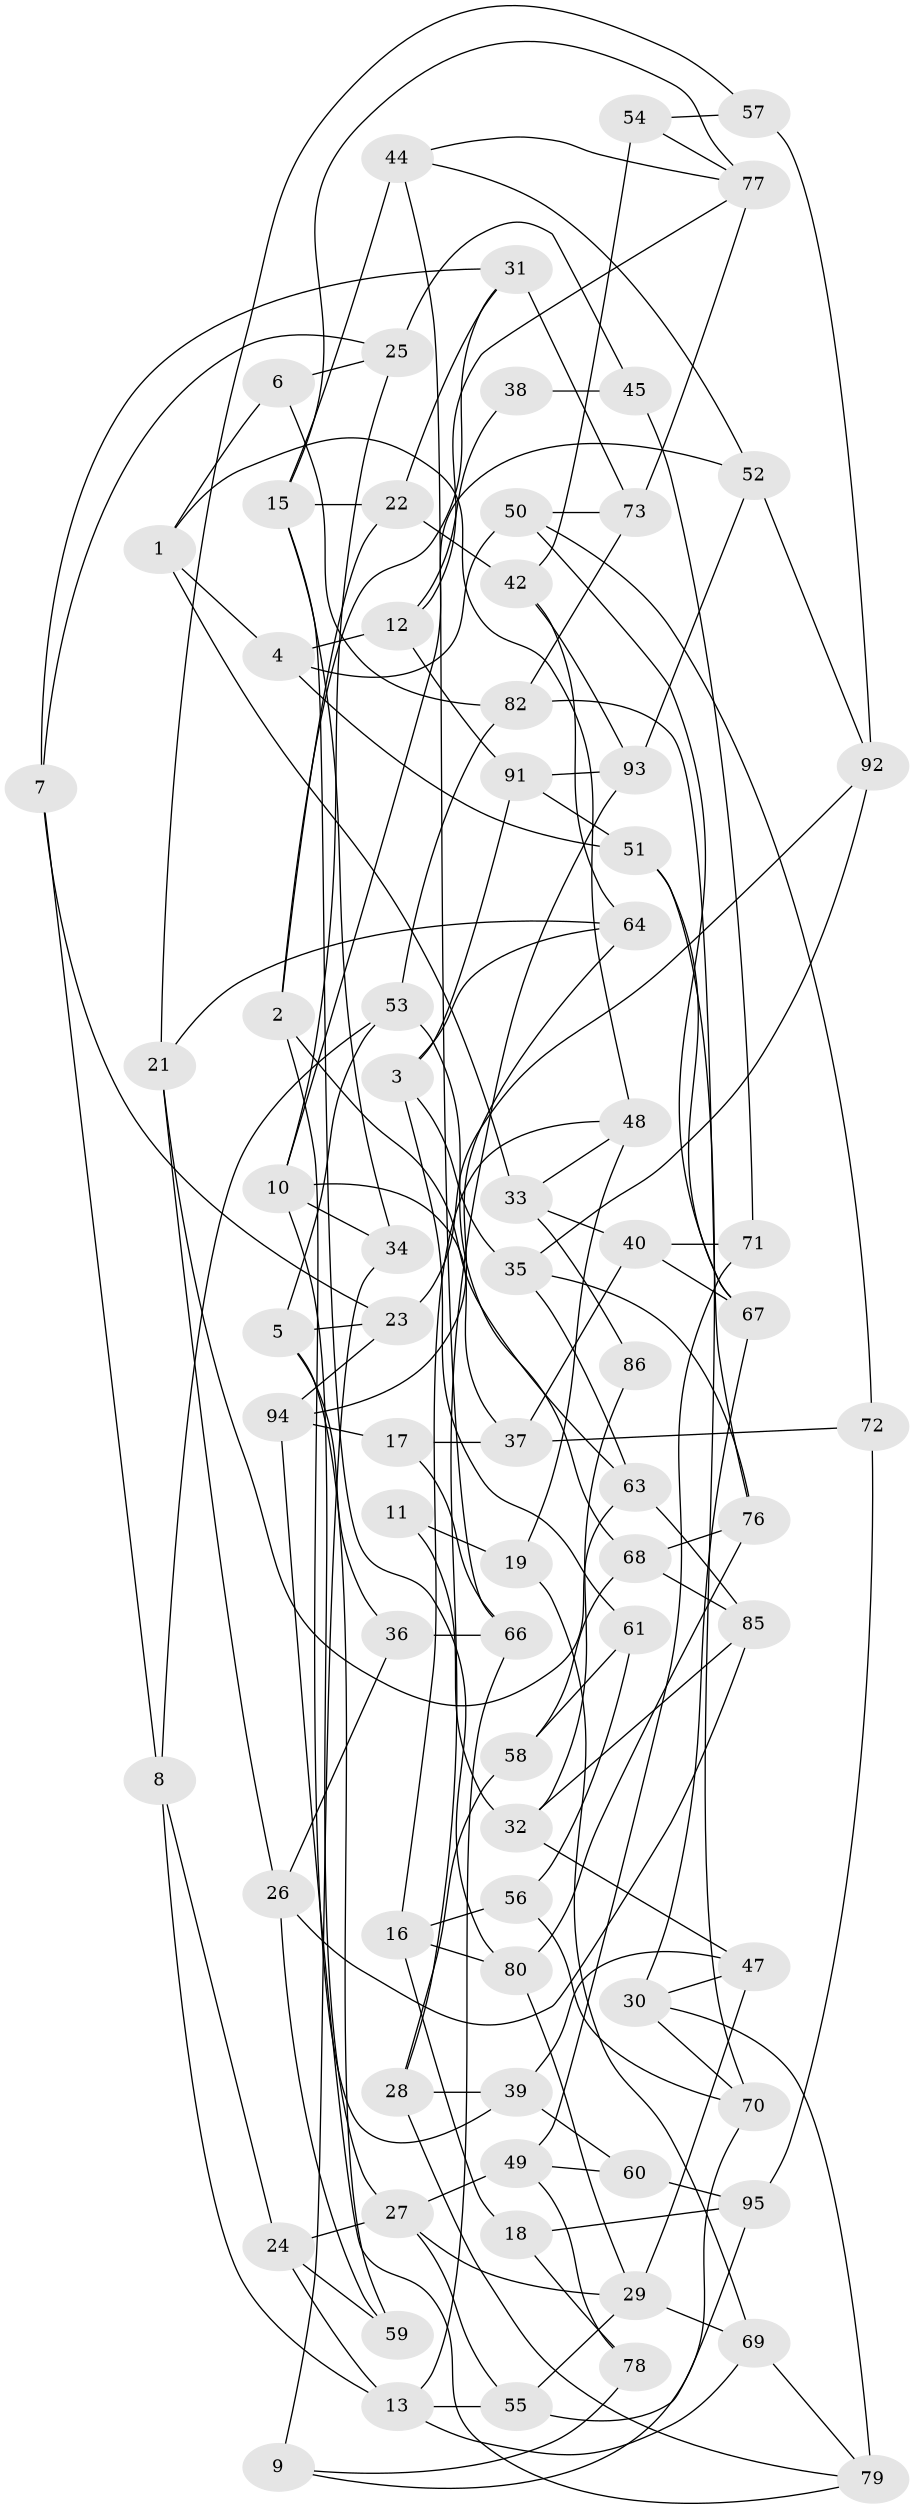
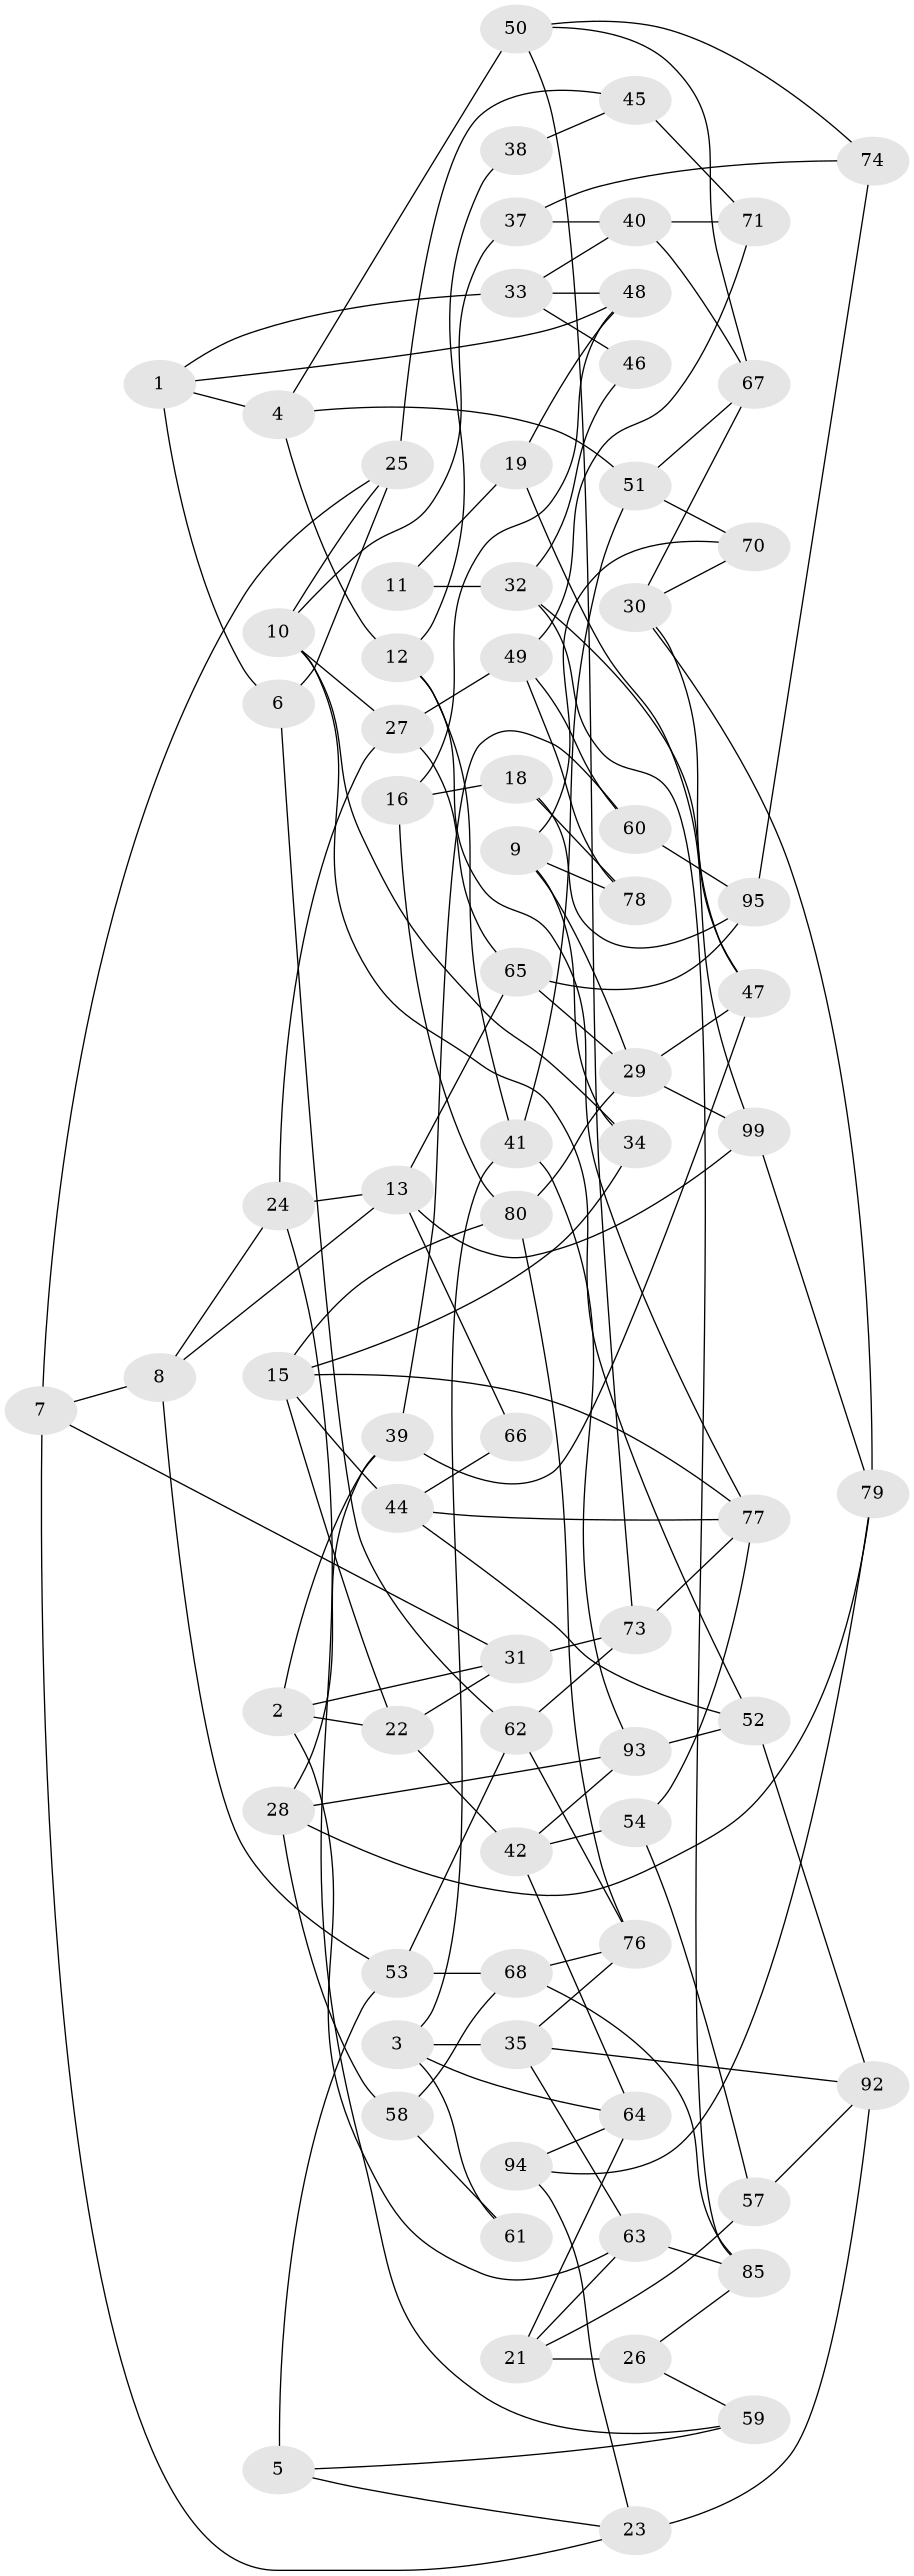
node "82": label "82" -> "62"
node "91": label "91" -> "41"
node "86": label "86" -> "46"
node "72": label "72" -> "74"
node "17": removed
node "36": removed
node "56": removed
edge "27" -- "29": now "9" -- "29"
node "69": label "69" -> "99"
node "55": label "55" -> "65"
